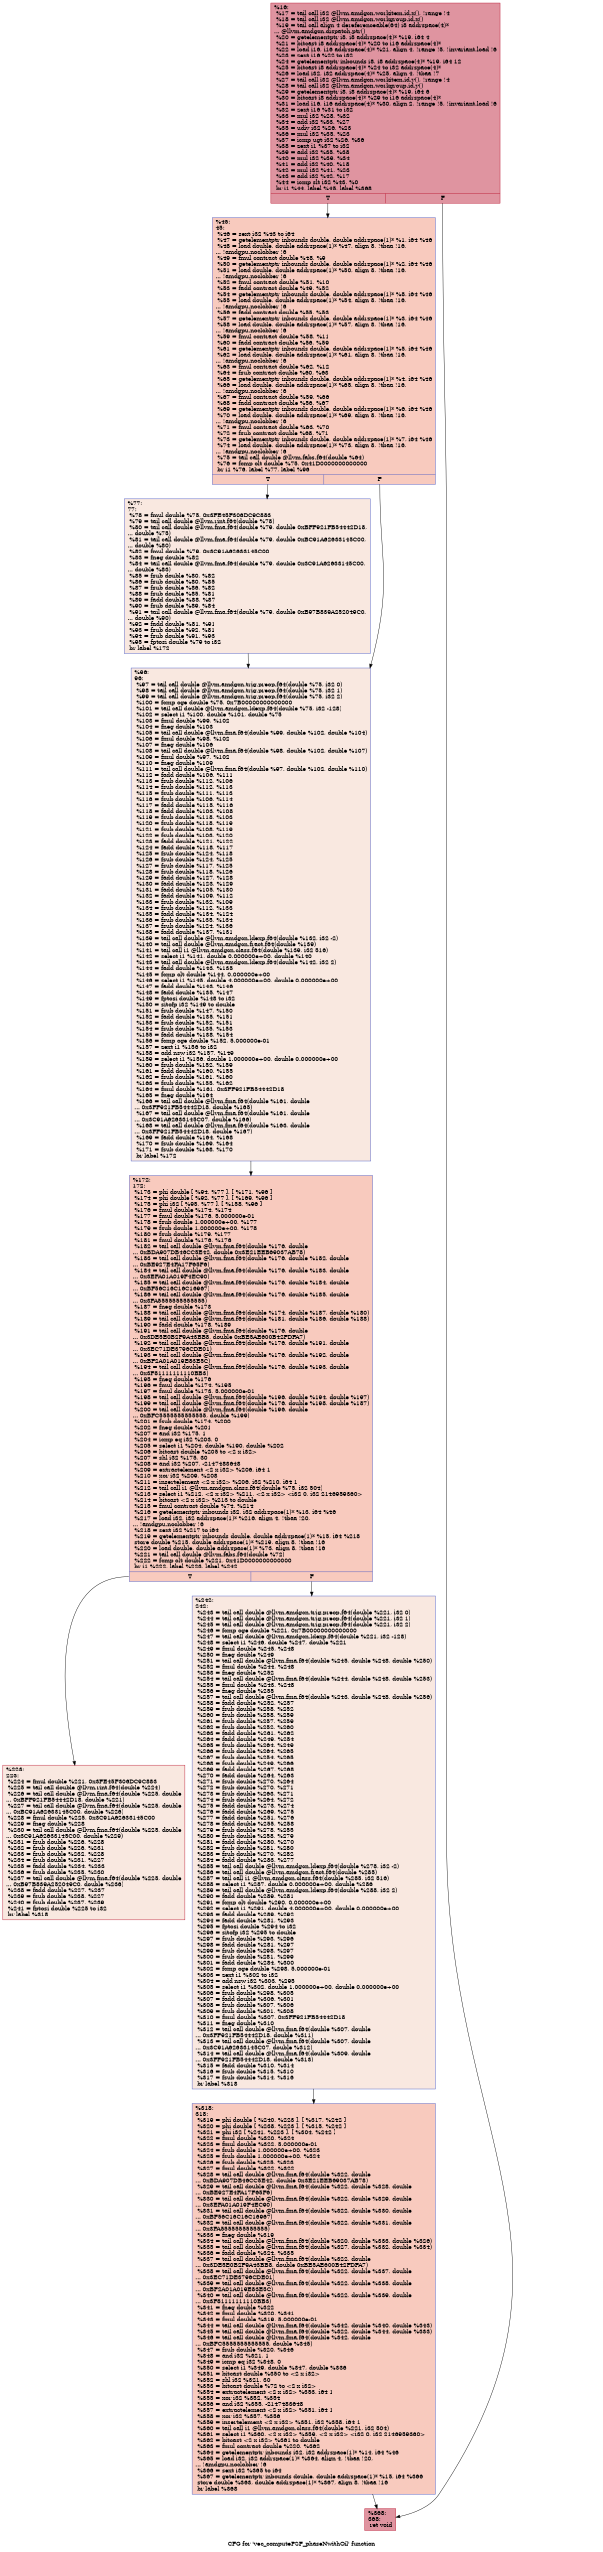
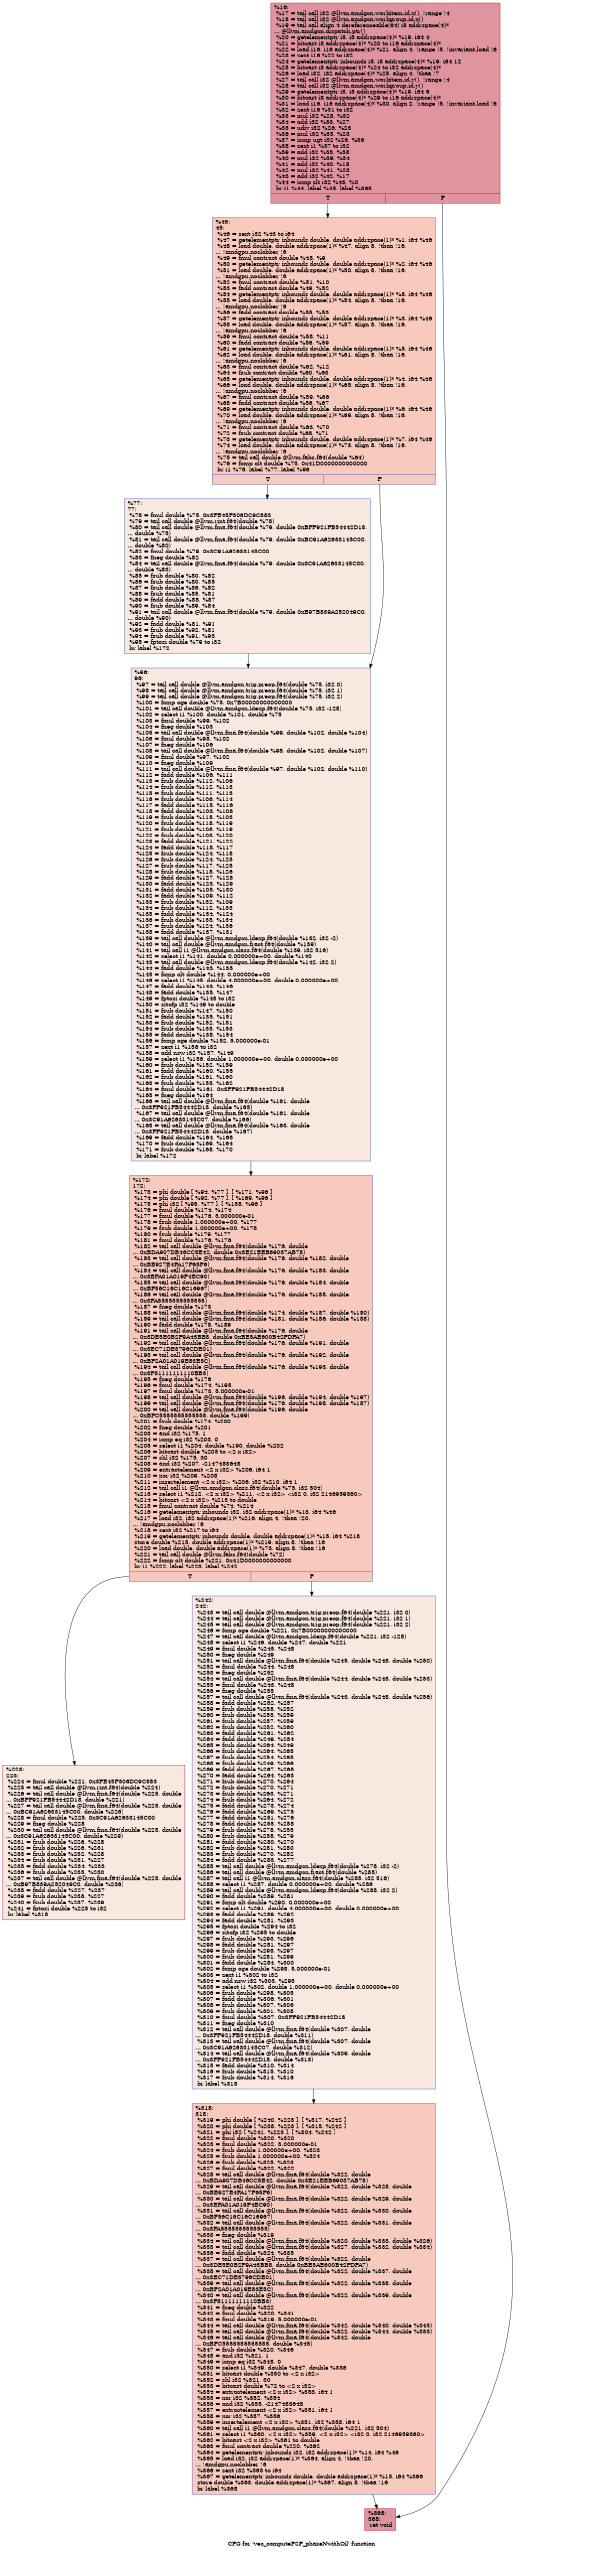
node "%172:": text "%207 = and i32 %175, 1" -> "%203 = and i32 %175, 1"
node "%318:": text "%322 = fmul double %320, %324" -> "%322 = fmul double %320, %320"
